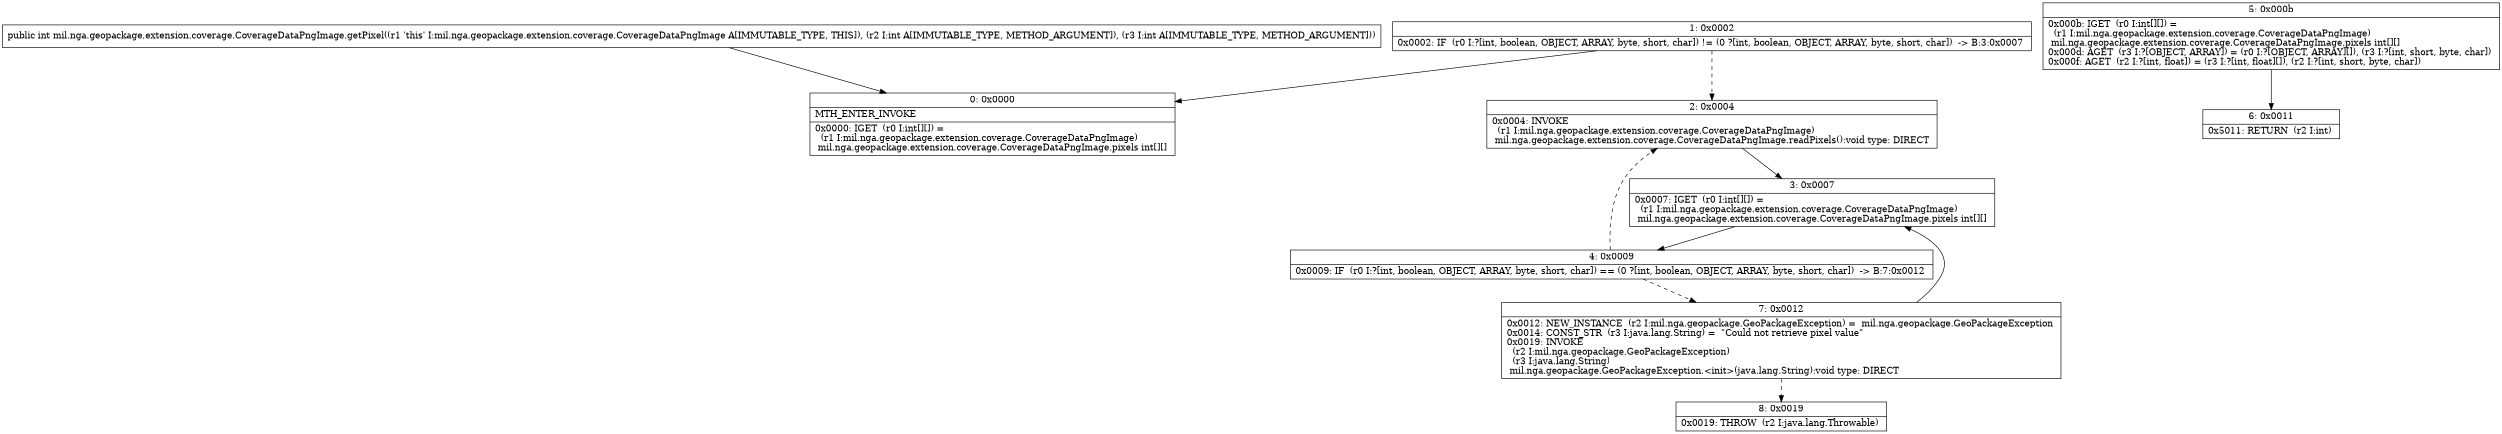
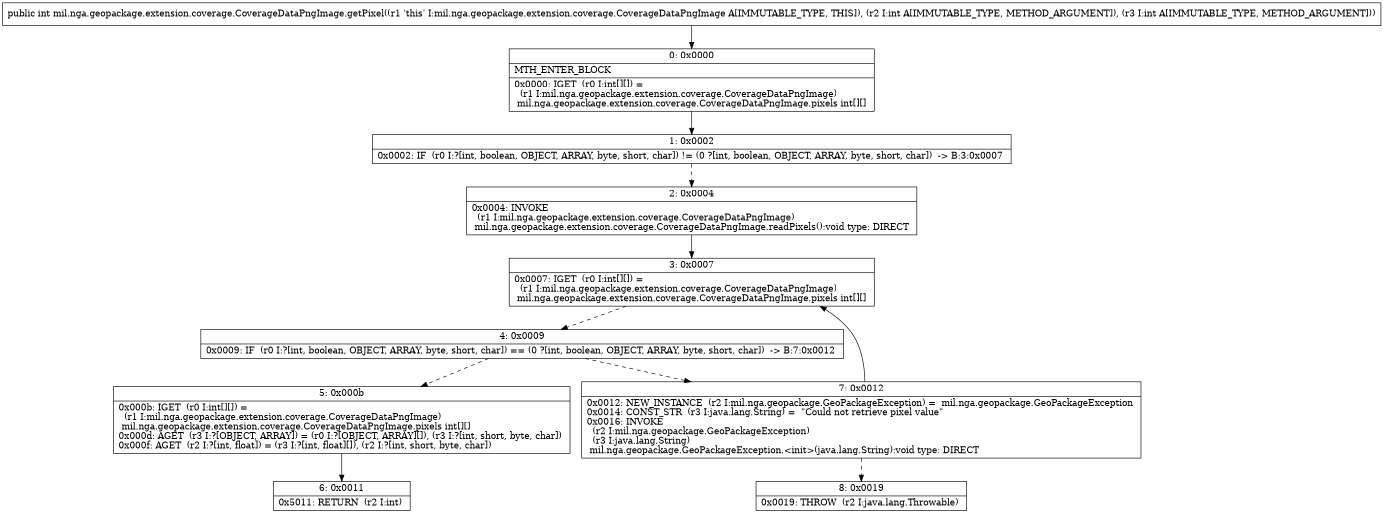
edge "1: 0x0002" -> "0: 0x0000": reversed
node "0: 0x0000": text "MTH_ENTER_INVOKE" -> "MTH_ENTER_BLOCK"
edge "4: 0x0009" -> "2: 0x0004": now "4: 0x0009" -> "5: 0x000b"
edge "3: 0x0007" -> "4: 0x0009": style solid -> dashed
node "7: 0x0012": text "0x0019: INVOKE" -> "0x0016: INVOKE"
